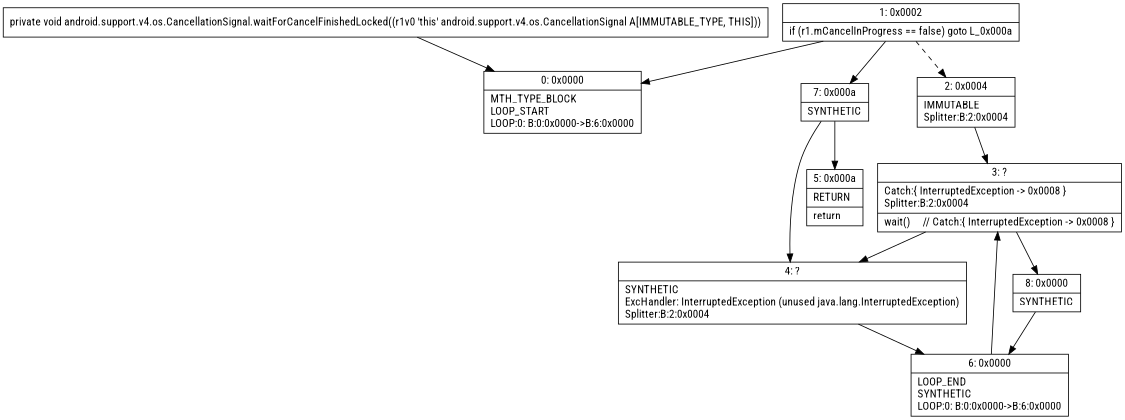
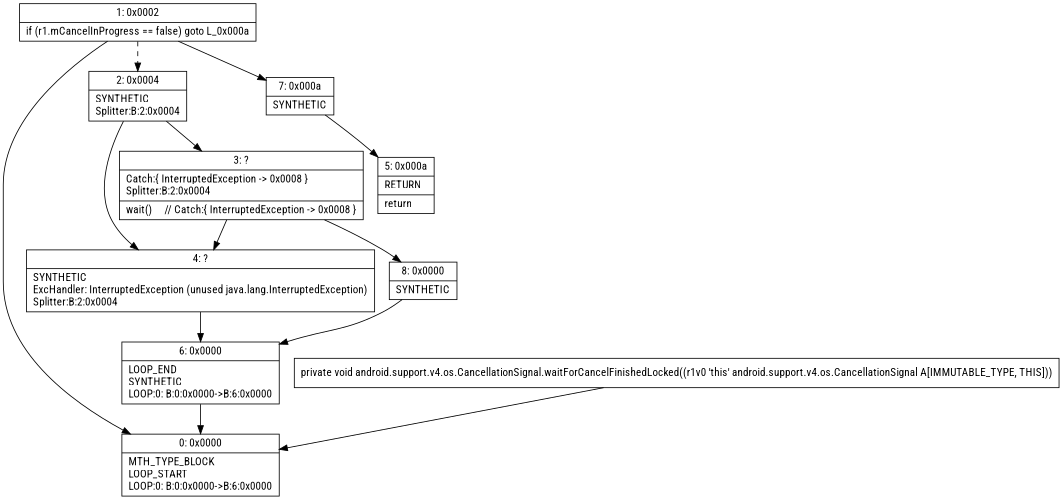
node "2: 0x0004": text "IMMUTABLE" -> "SYNTHETIC"
edge "7: 0x000a" -> "4: ?": now "2: 0x0004" -> "4: ?"
edge "6: 0x0000" -> "3: ?": now "6: 0x0000" -> "0: 0x0000"
